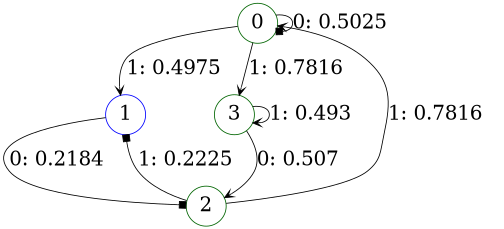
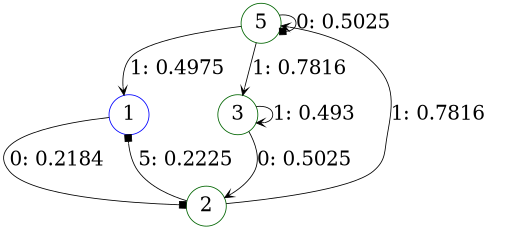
node "0": label "0" -> "5"
edge "2" -> "1": label "1: 0.2225   " -> "5: 0.2225   "
edge "3" -> "2": label "0: 0.507    " -> "0: 0.5025   "
